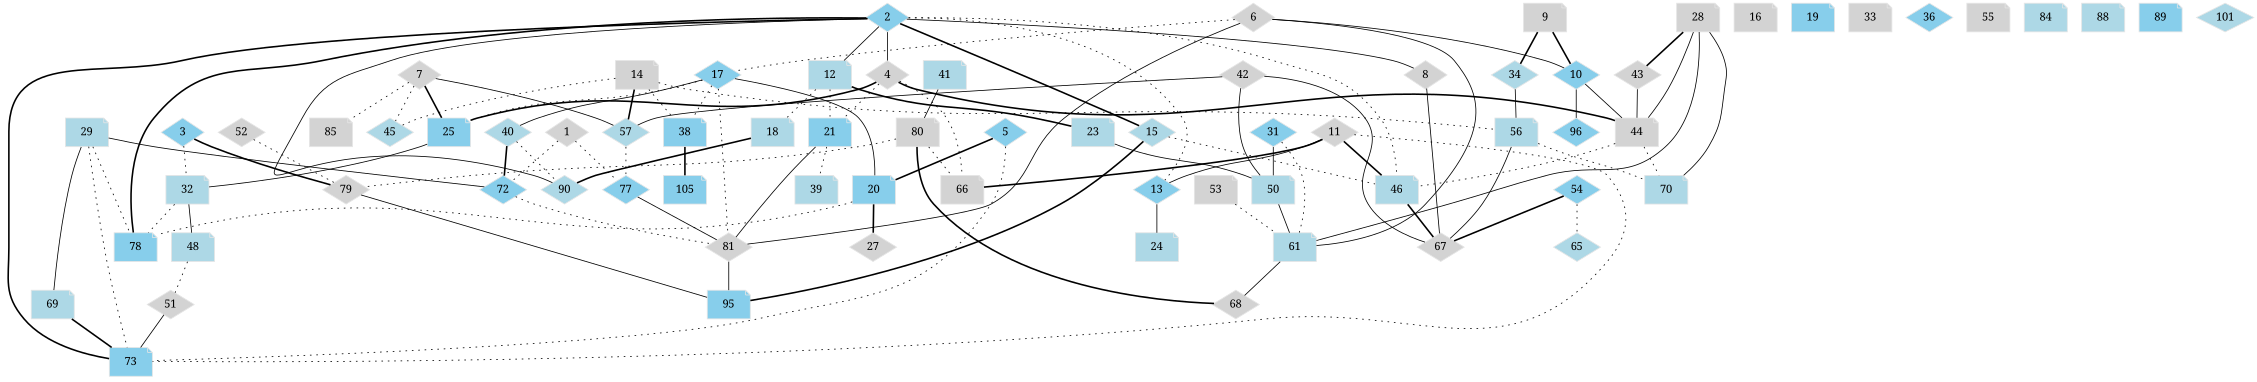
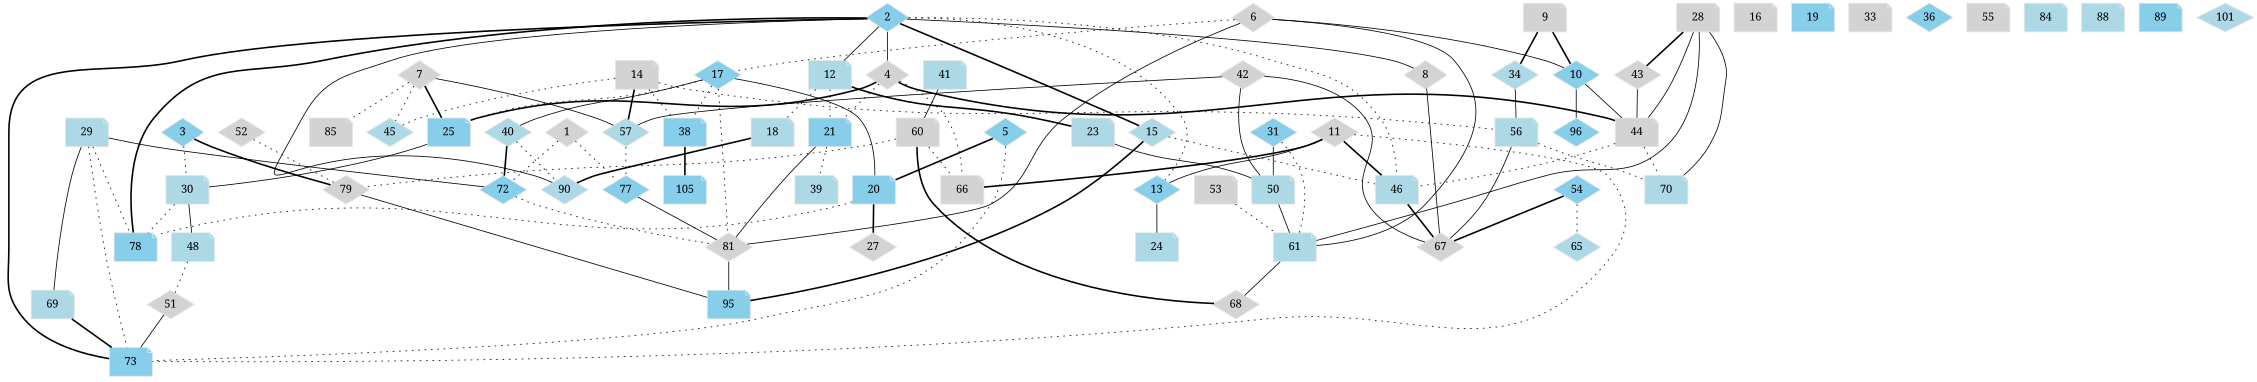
node "80": label "80" -> "60"
node "32": label "32" -> "30"
